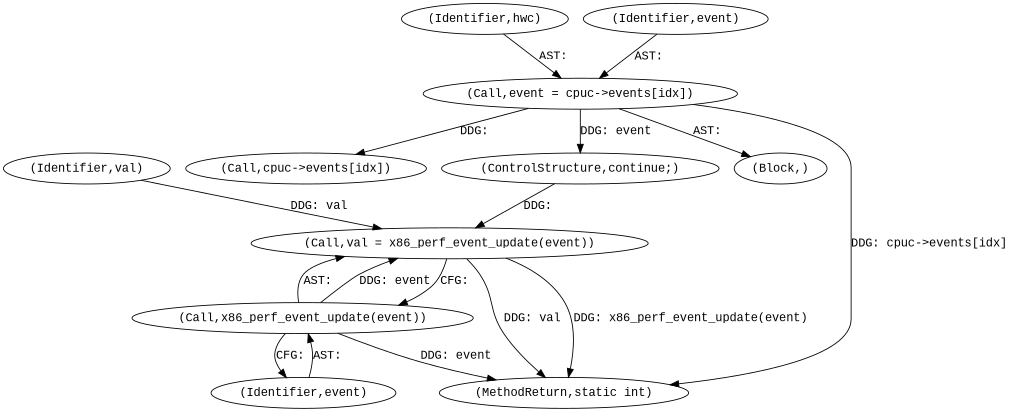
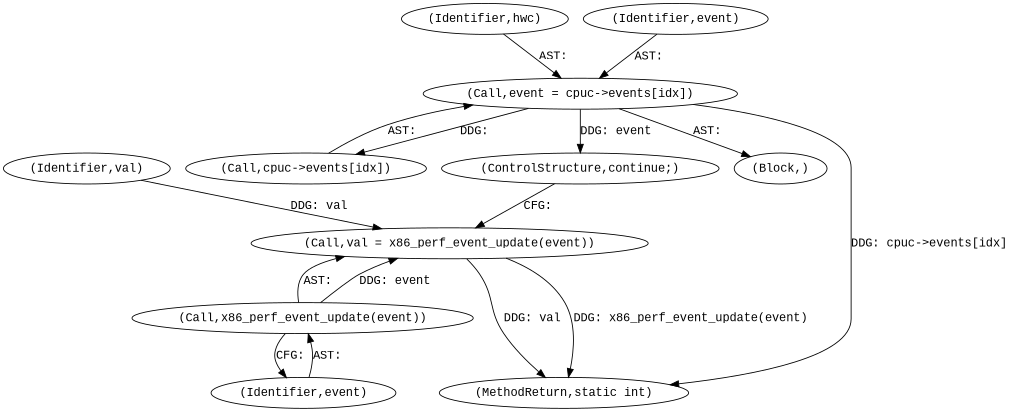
edge "(Call,cpuc->events[idx])" -> "(Call,event = cpuc->events[idx])": added, label "AST:"
edge "(ControlStructure,continue;)" -> "(Call,val = x86_perf_event_update(event))": label "DDG: " -> "CFG: "
edge "(Call,val = x86_perf_event_update(event))" -> "(Call,x86_perf_event_update(event))": removed, label "CFG:"
edge "(Call,x86_perf_event_update(event))" -> "(MethodReturn,static int)": removed, label "DDG: event"
